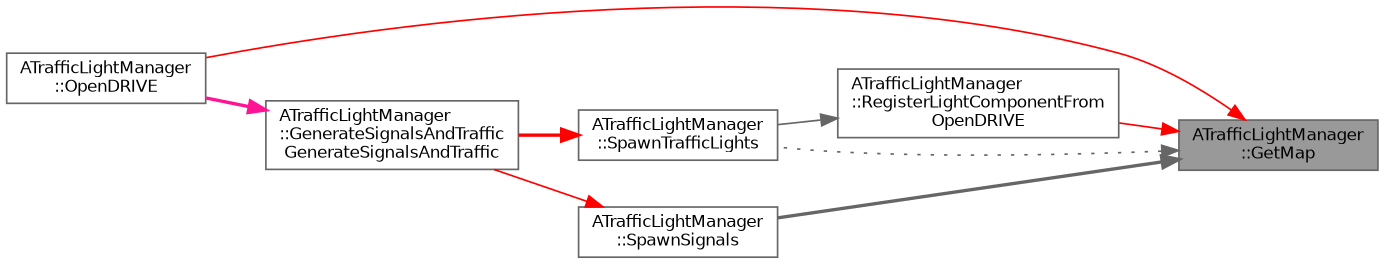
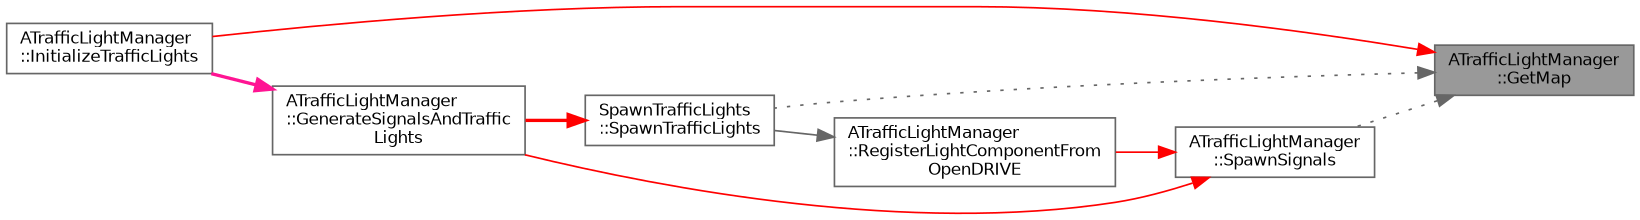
node "ATrafficLightManager ::OpenDRIVE": label "ATrafficLightManager ::OpenDRIVE" -> "ATrafficLightManager ::InitializeTrafficLights"
edge "ATrafficLightManager ::RegisterLightComponentFrom OpenDRIVE" -> "ATrafficLightManager ::GetMap": now "ATrafficLightManager ::RegisterLightComponentFrom OpenDRIVE" -> "ATrafficLightManager ::SpawnSignals"
node "ATrafficLightManager ::GenerateSignalsAndTraffic GenerateSignalsAndTraffic": label "ATrafficLightManager ::GenerateSignalsAndTraffic GenerateSignalsAndTraffic" -> "ATrafficLightManager ::GenerateSignalsAndTraffic Lights"
node "ATrafficLightManager ::SpawnTrafficLights": label "ATrafficLightManager ::SpawnTrafficLights" -> "SpawnTrafficLights ::SpawnTrafficLights"
edge "ATrafficLightManager ::SpawnSignals" -> "ATrafficLightManager ::GetMap": style bold -> dotted
